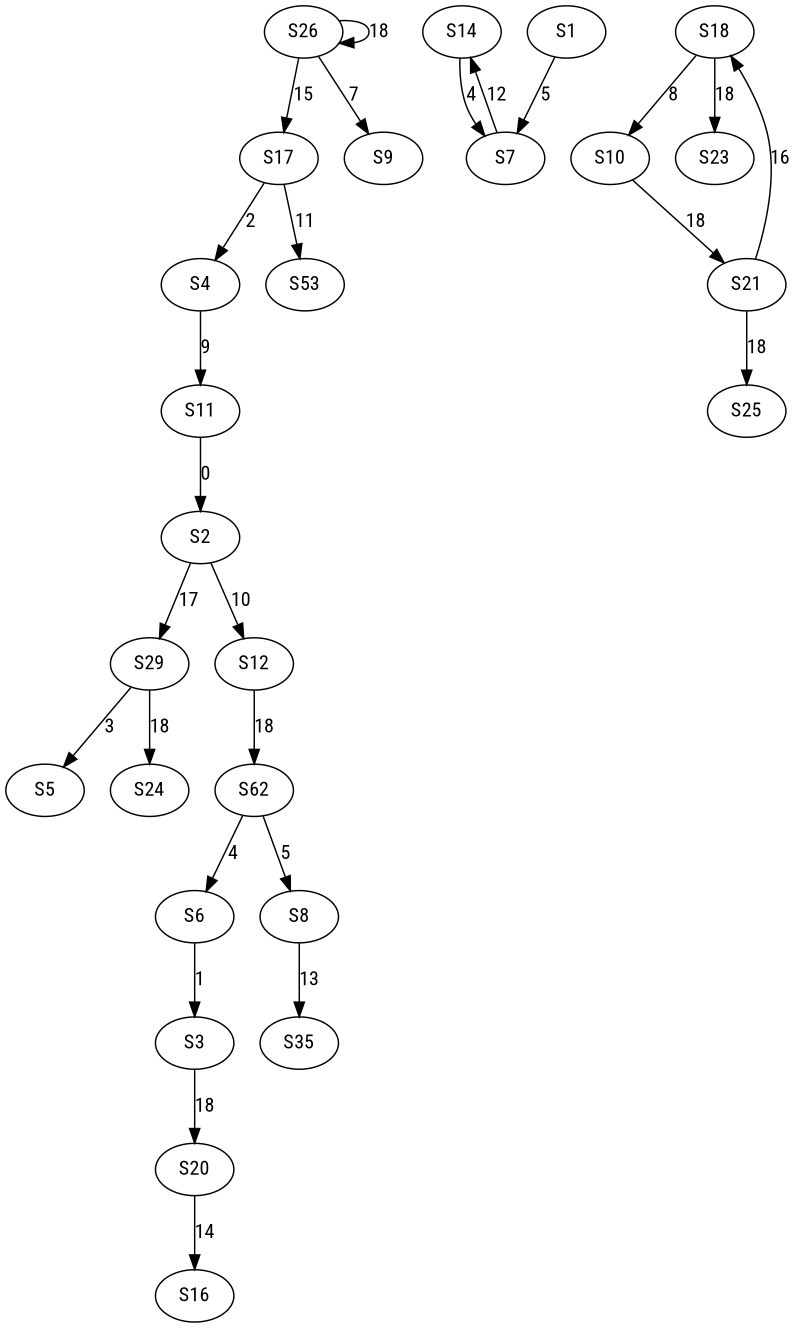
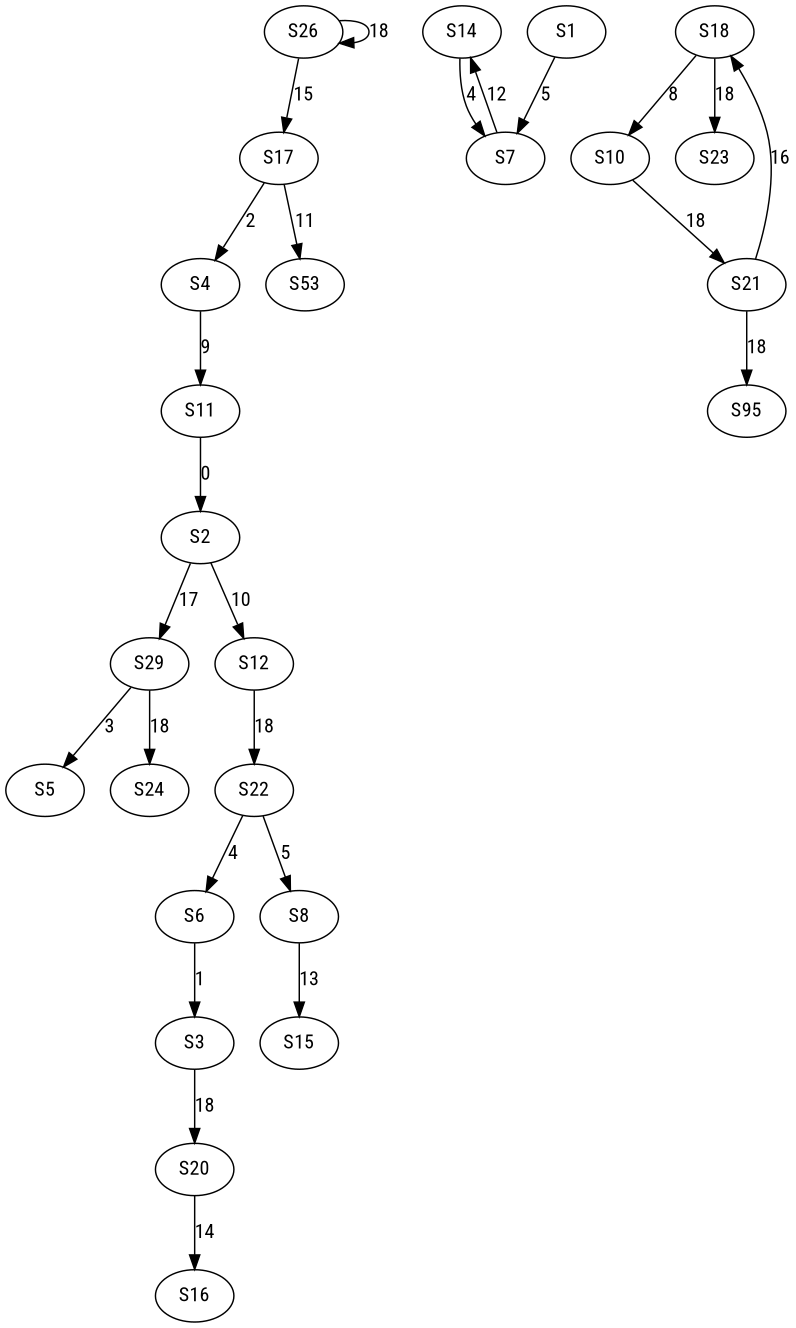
node "S9": removed
node "S25": label "S25" -> "S95"
node "S62": label "S62" -> "S22"
node "S35": label "S35" -> "S15"
